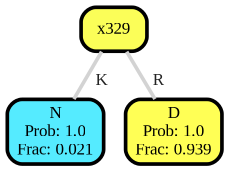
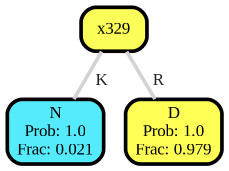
node "D Prob: 1.0 Frac: 0.939": label "D Prob: 1.0 Frac: 0.939" -> "D Prob: 1.0 Frac: 0.979"
